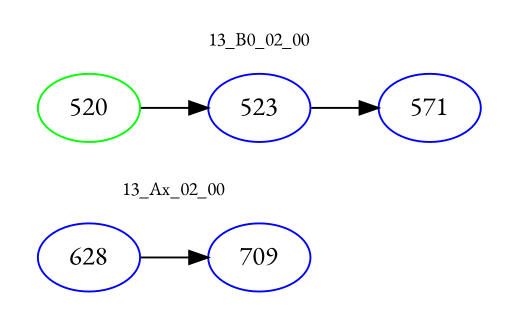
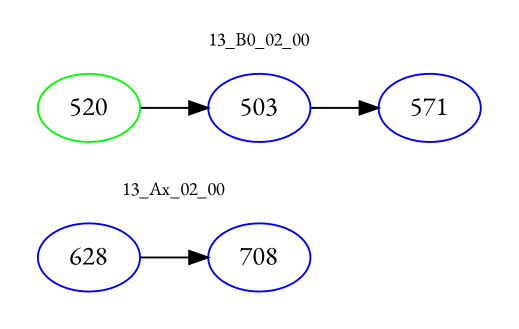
node "523": label "523" -> "503"
node "709": label "709" -> "708"
